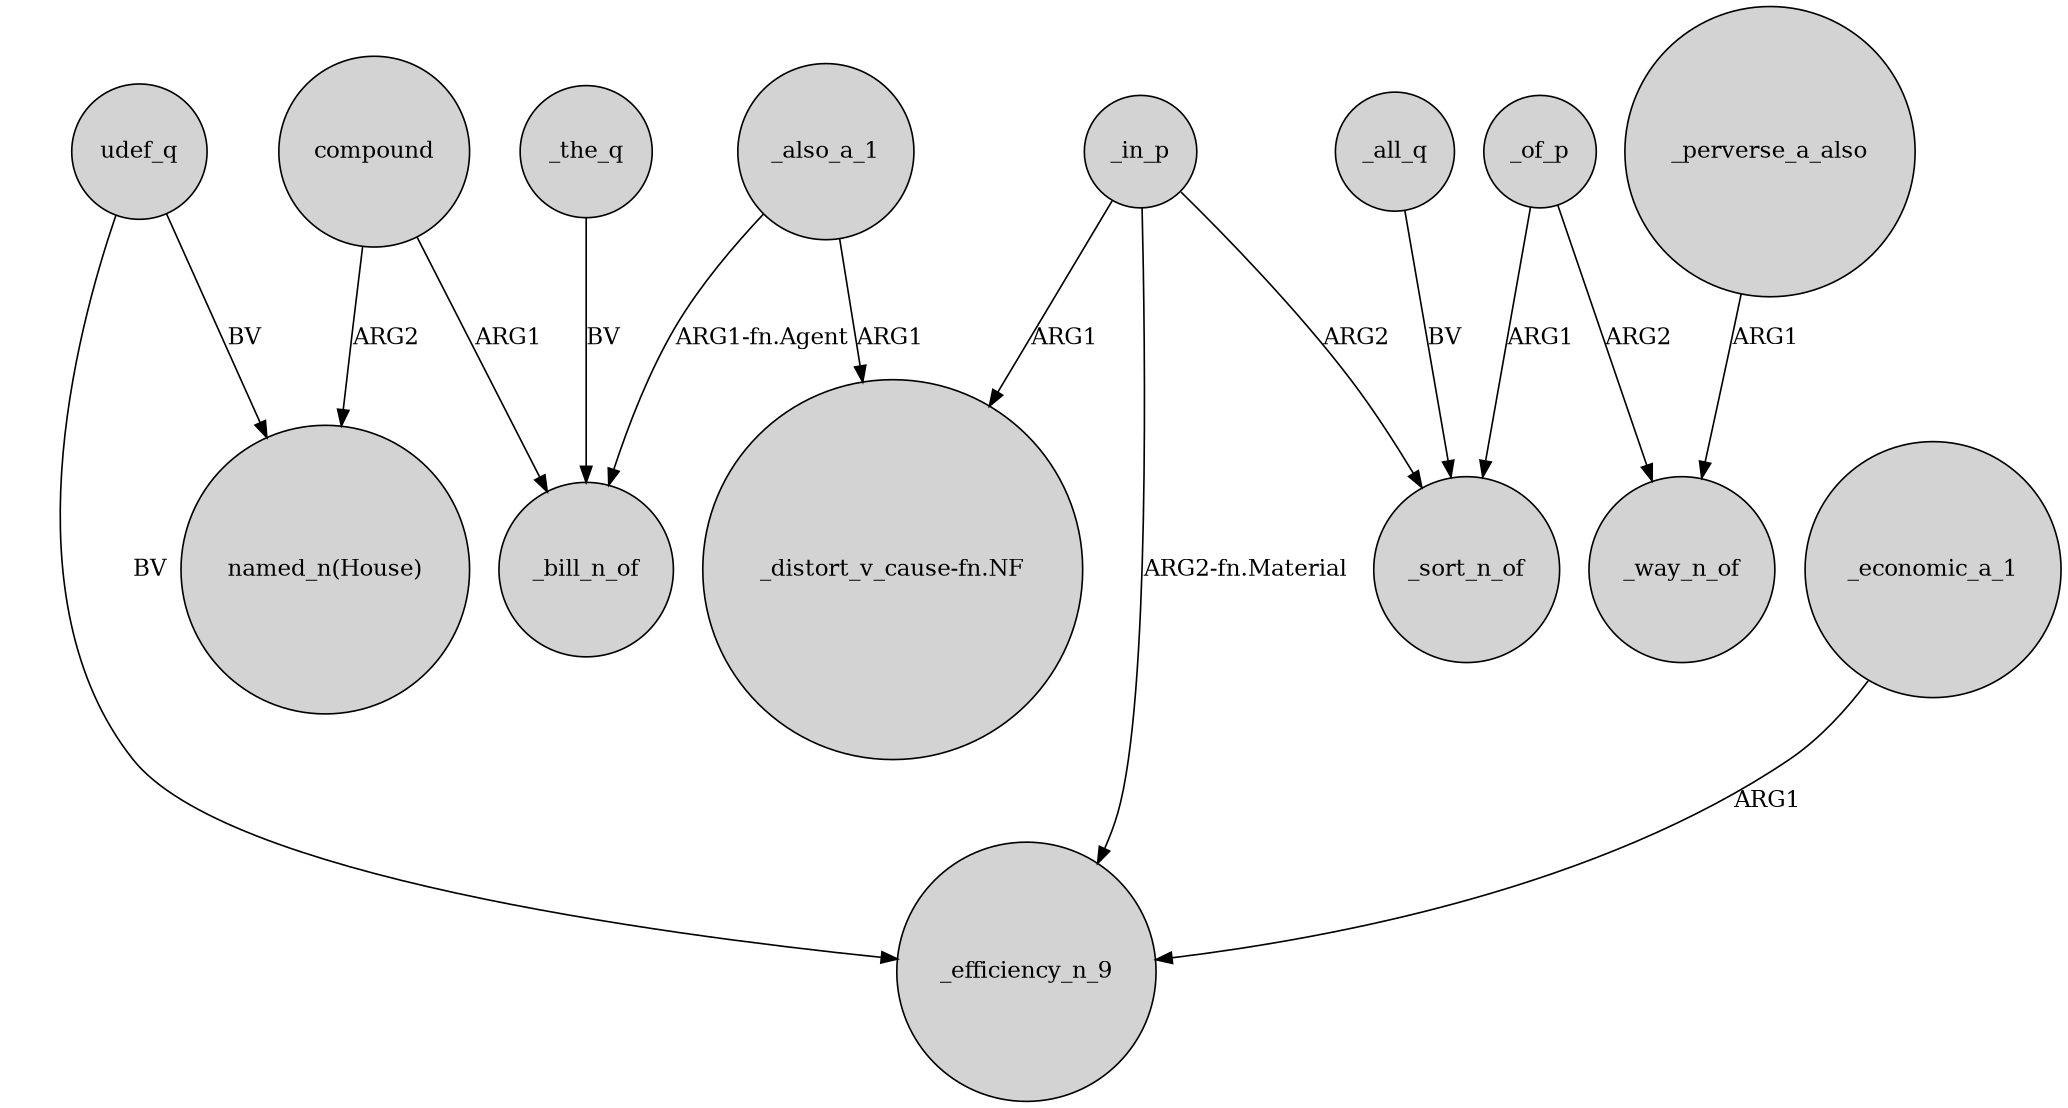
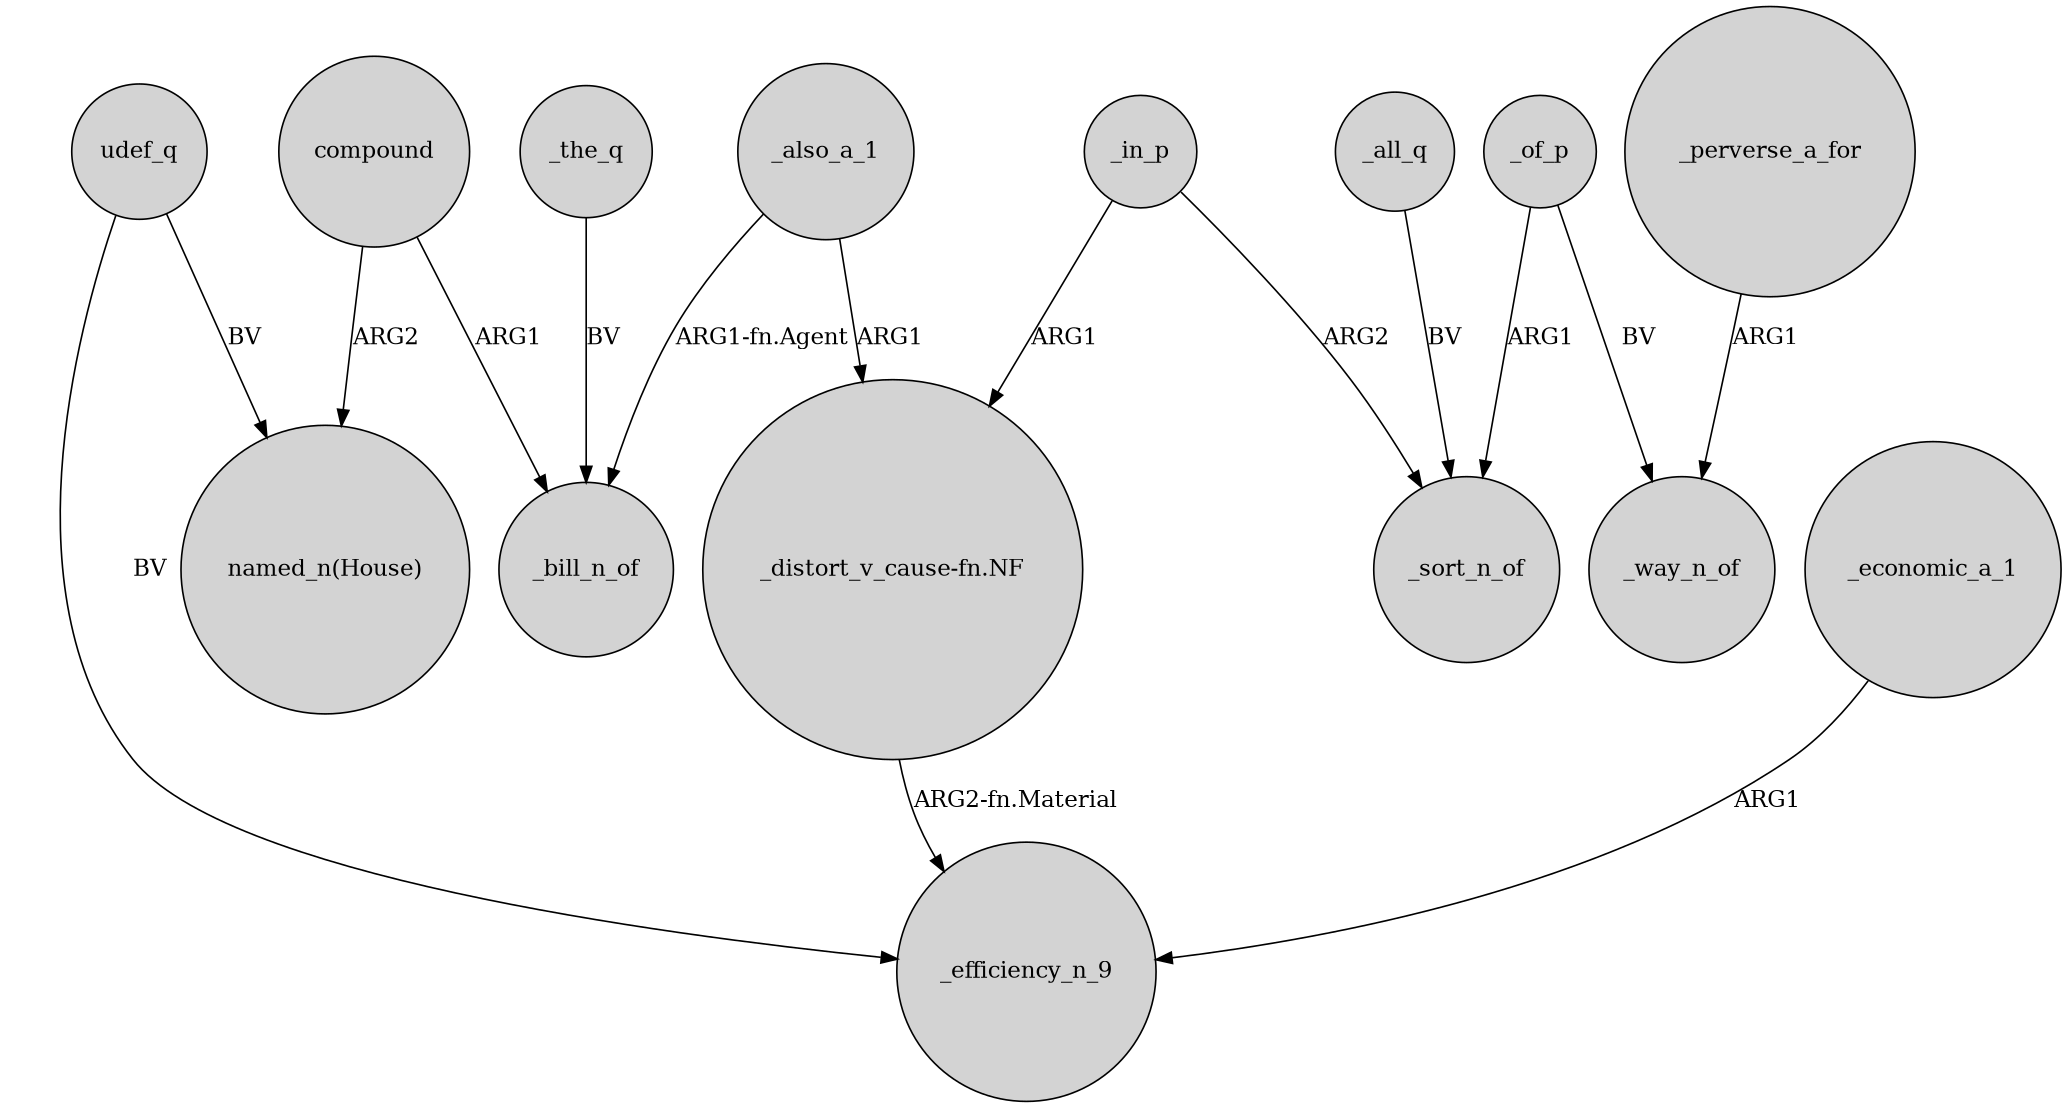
node "_perverse_a_also": label "_perverse_a_also" -> "_perverse_a_for"
edge "_of_p" -> "_way_n_of": label "ARG2" -> "BV"
edge "_in_p" -> "_efficiency_n_9": now "_distort_v_cause-fn.NF" -> "_efficiency_n_9"
